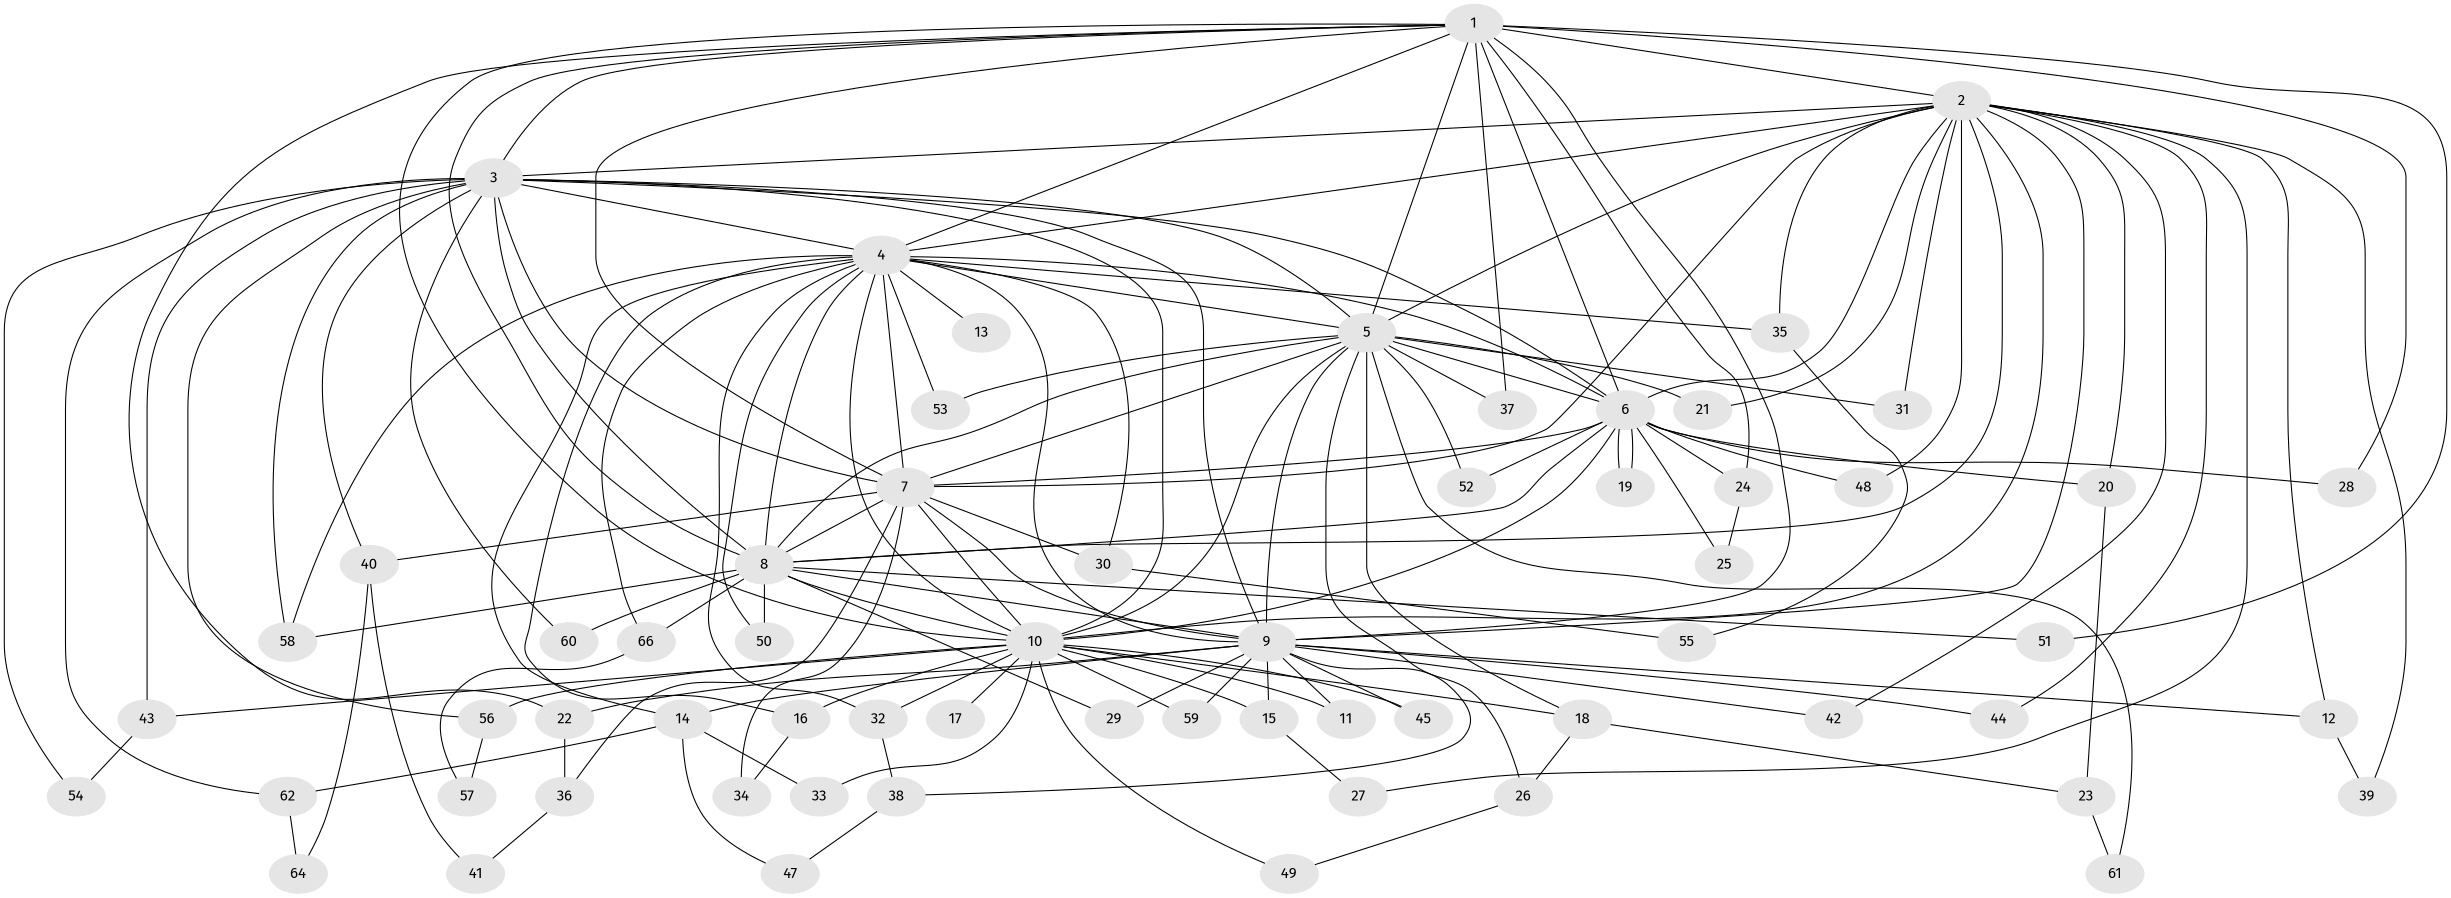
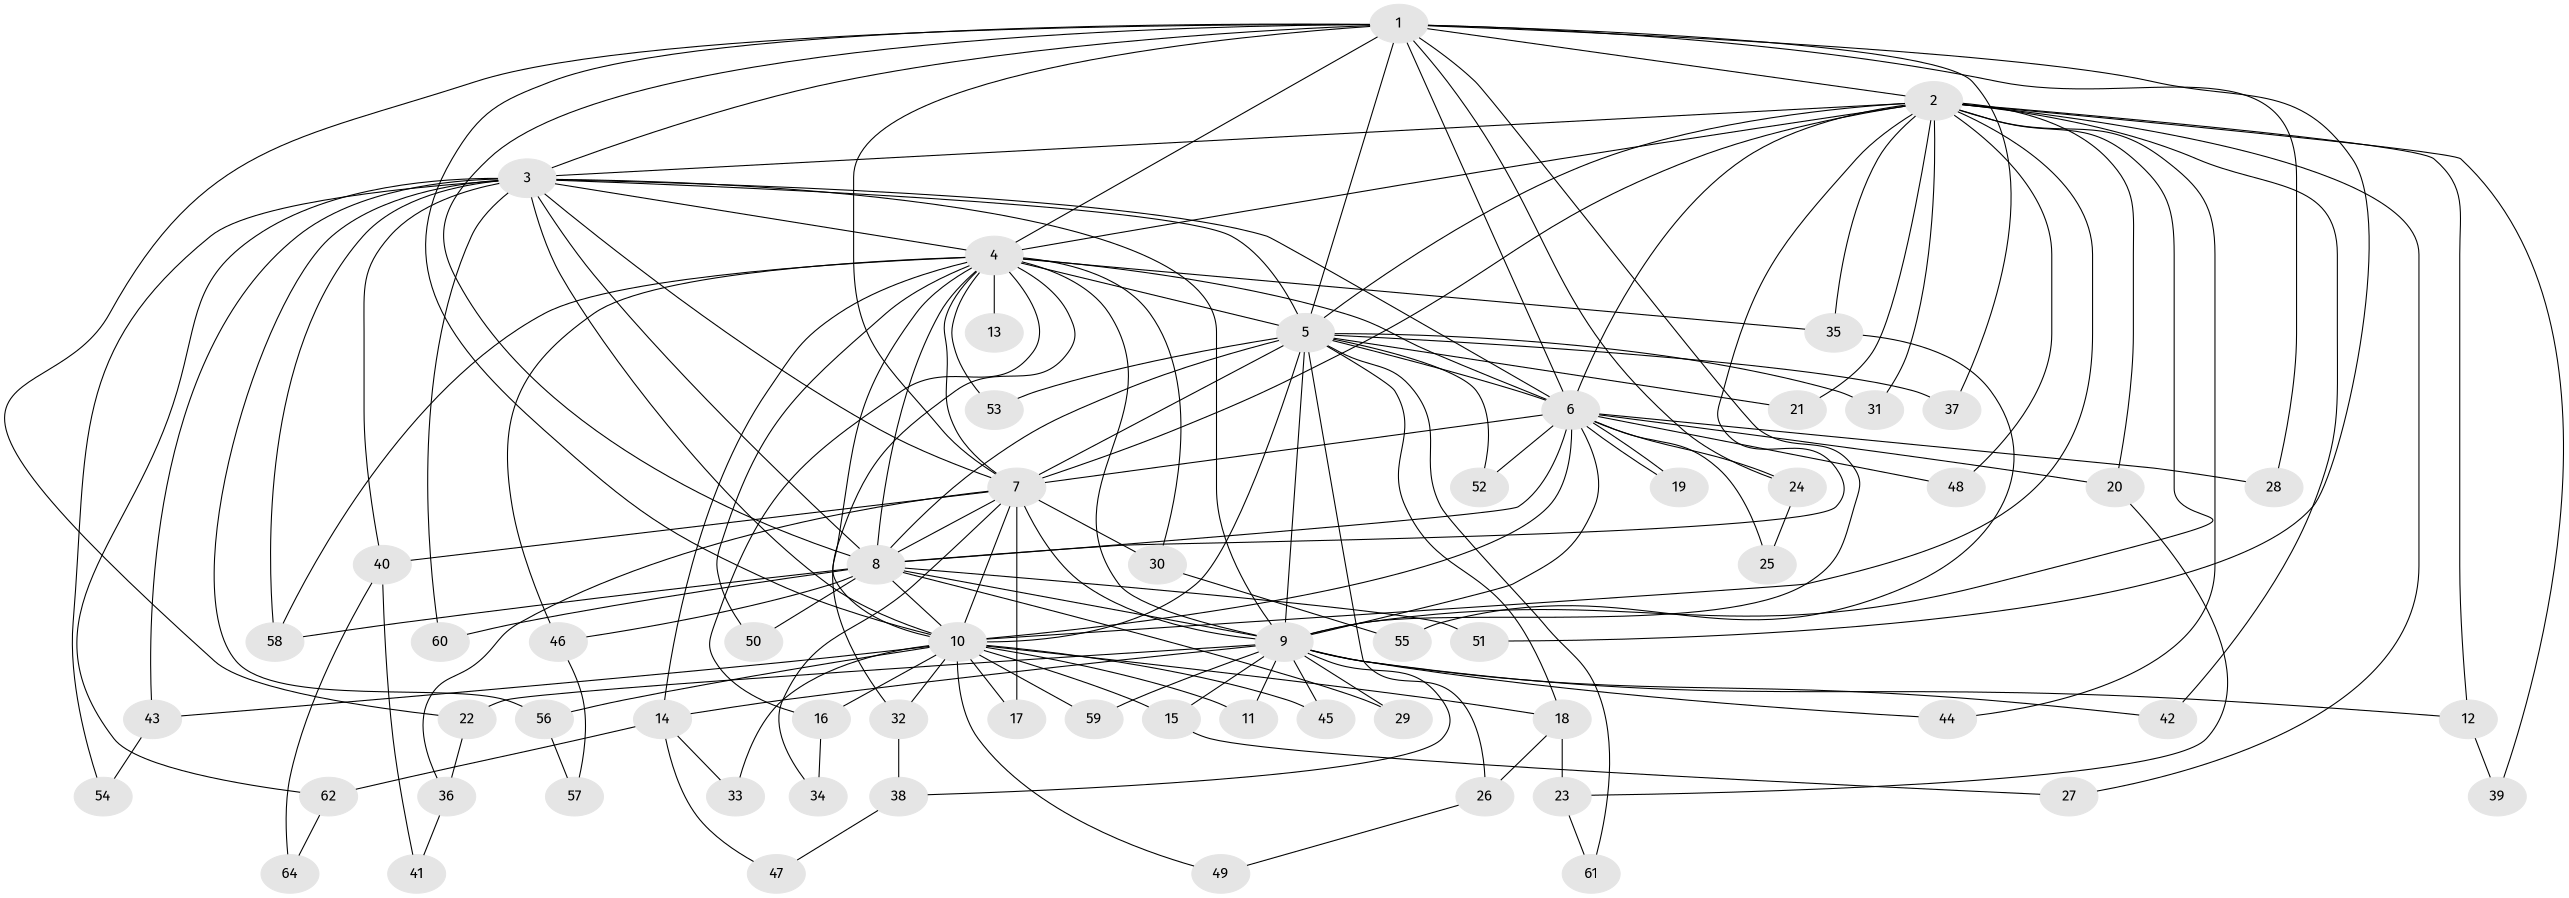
edge "6" -- "9": added
edge "7" -- "17": added
node "66": label "66" -> "46"
